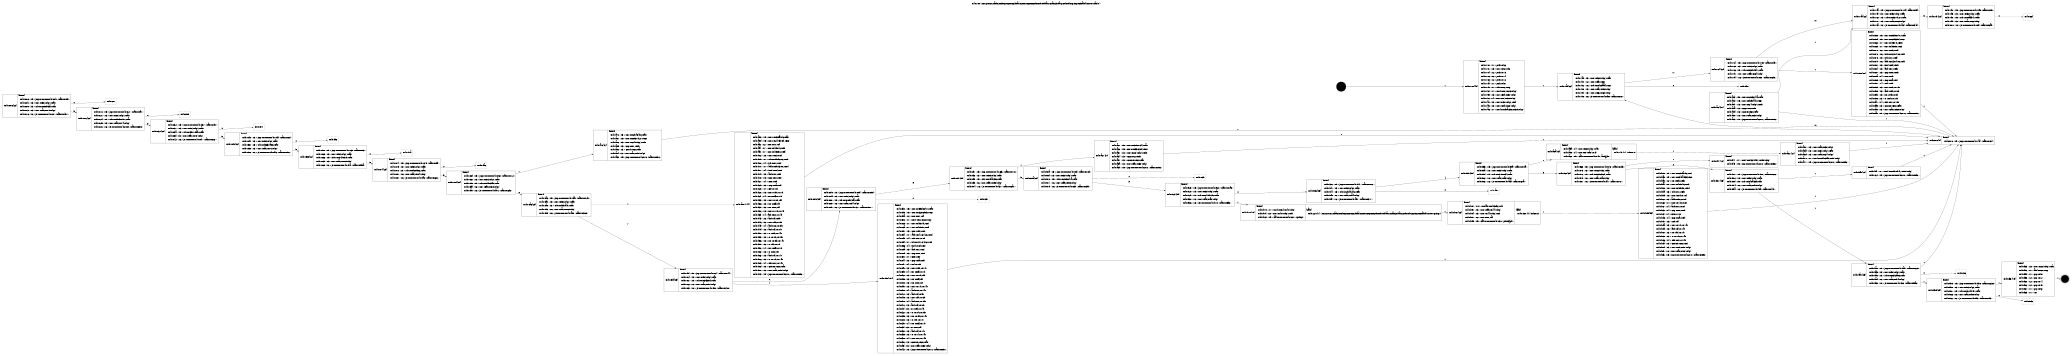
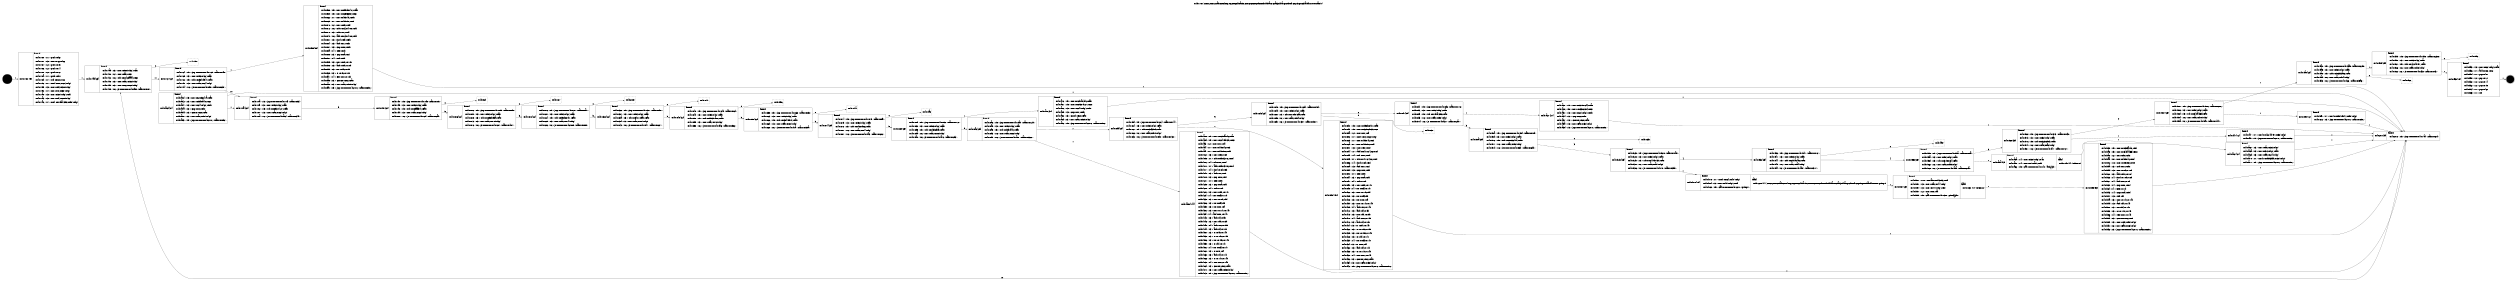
edge "0x4017f0 [22]" -> "0x401806 [22]": added, label "9"
edge "0x4019a0 [25]" -> "0x40201c [5]": now "0x401f47 [12]" -> "0x40201c [5]"
